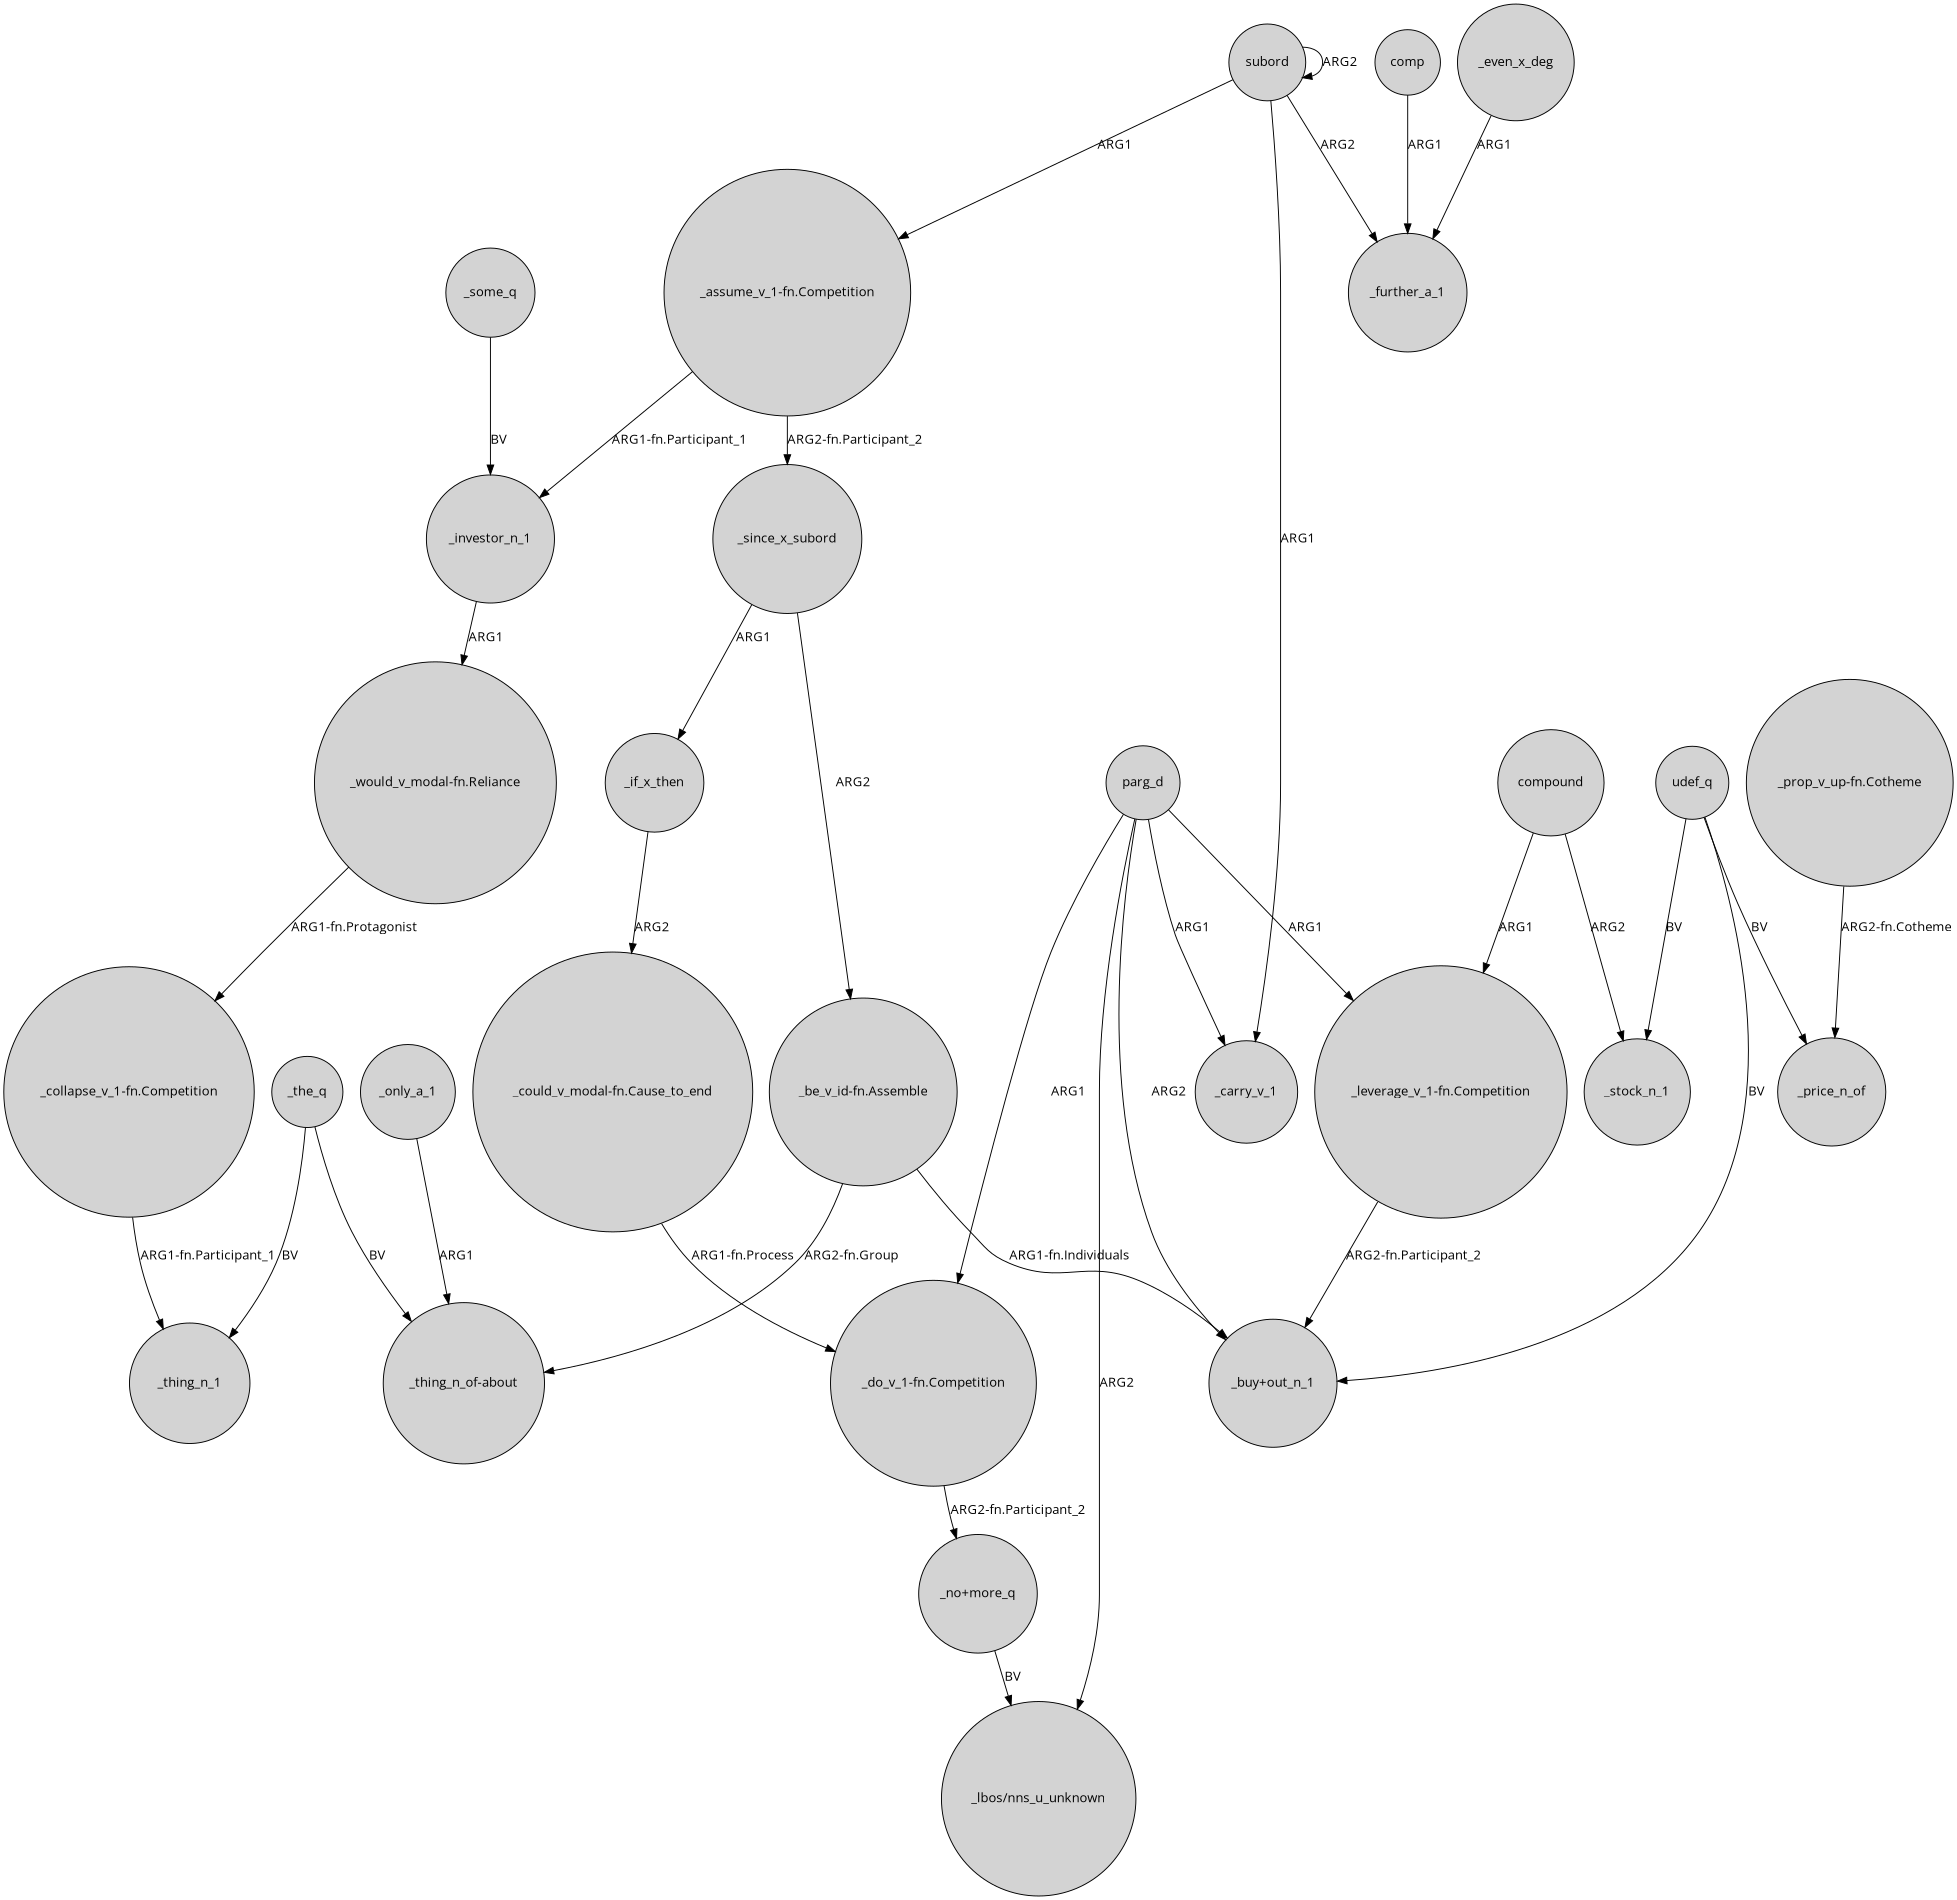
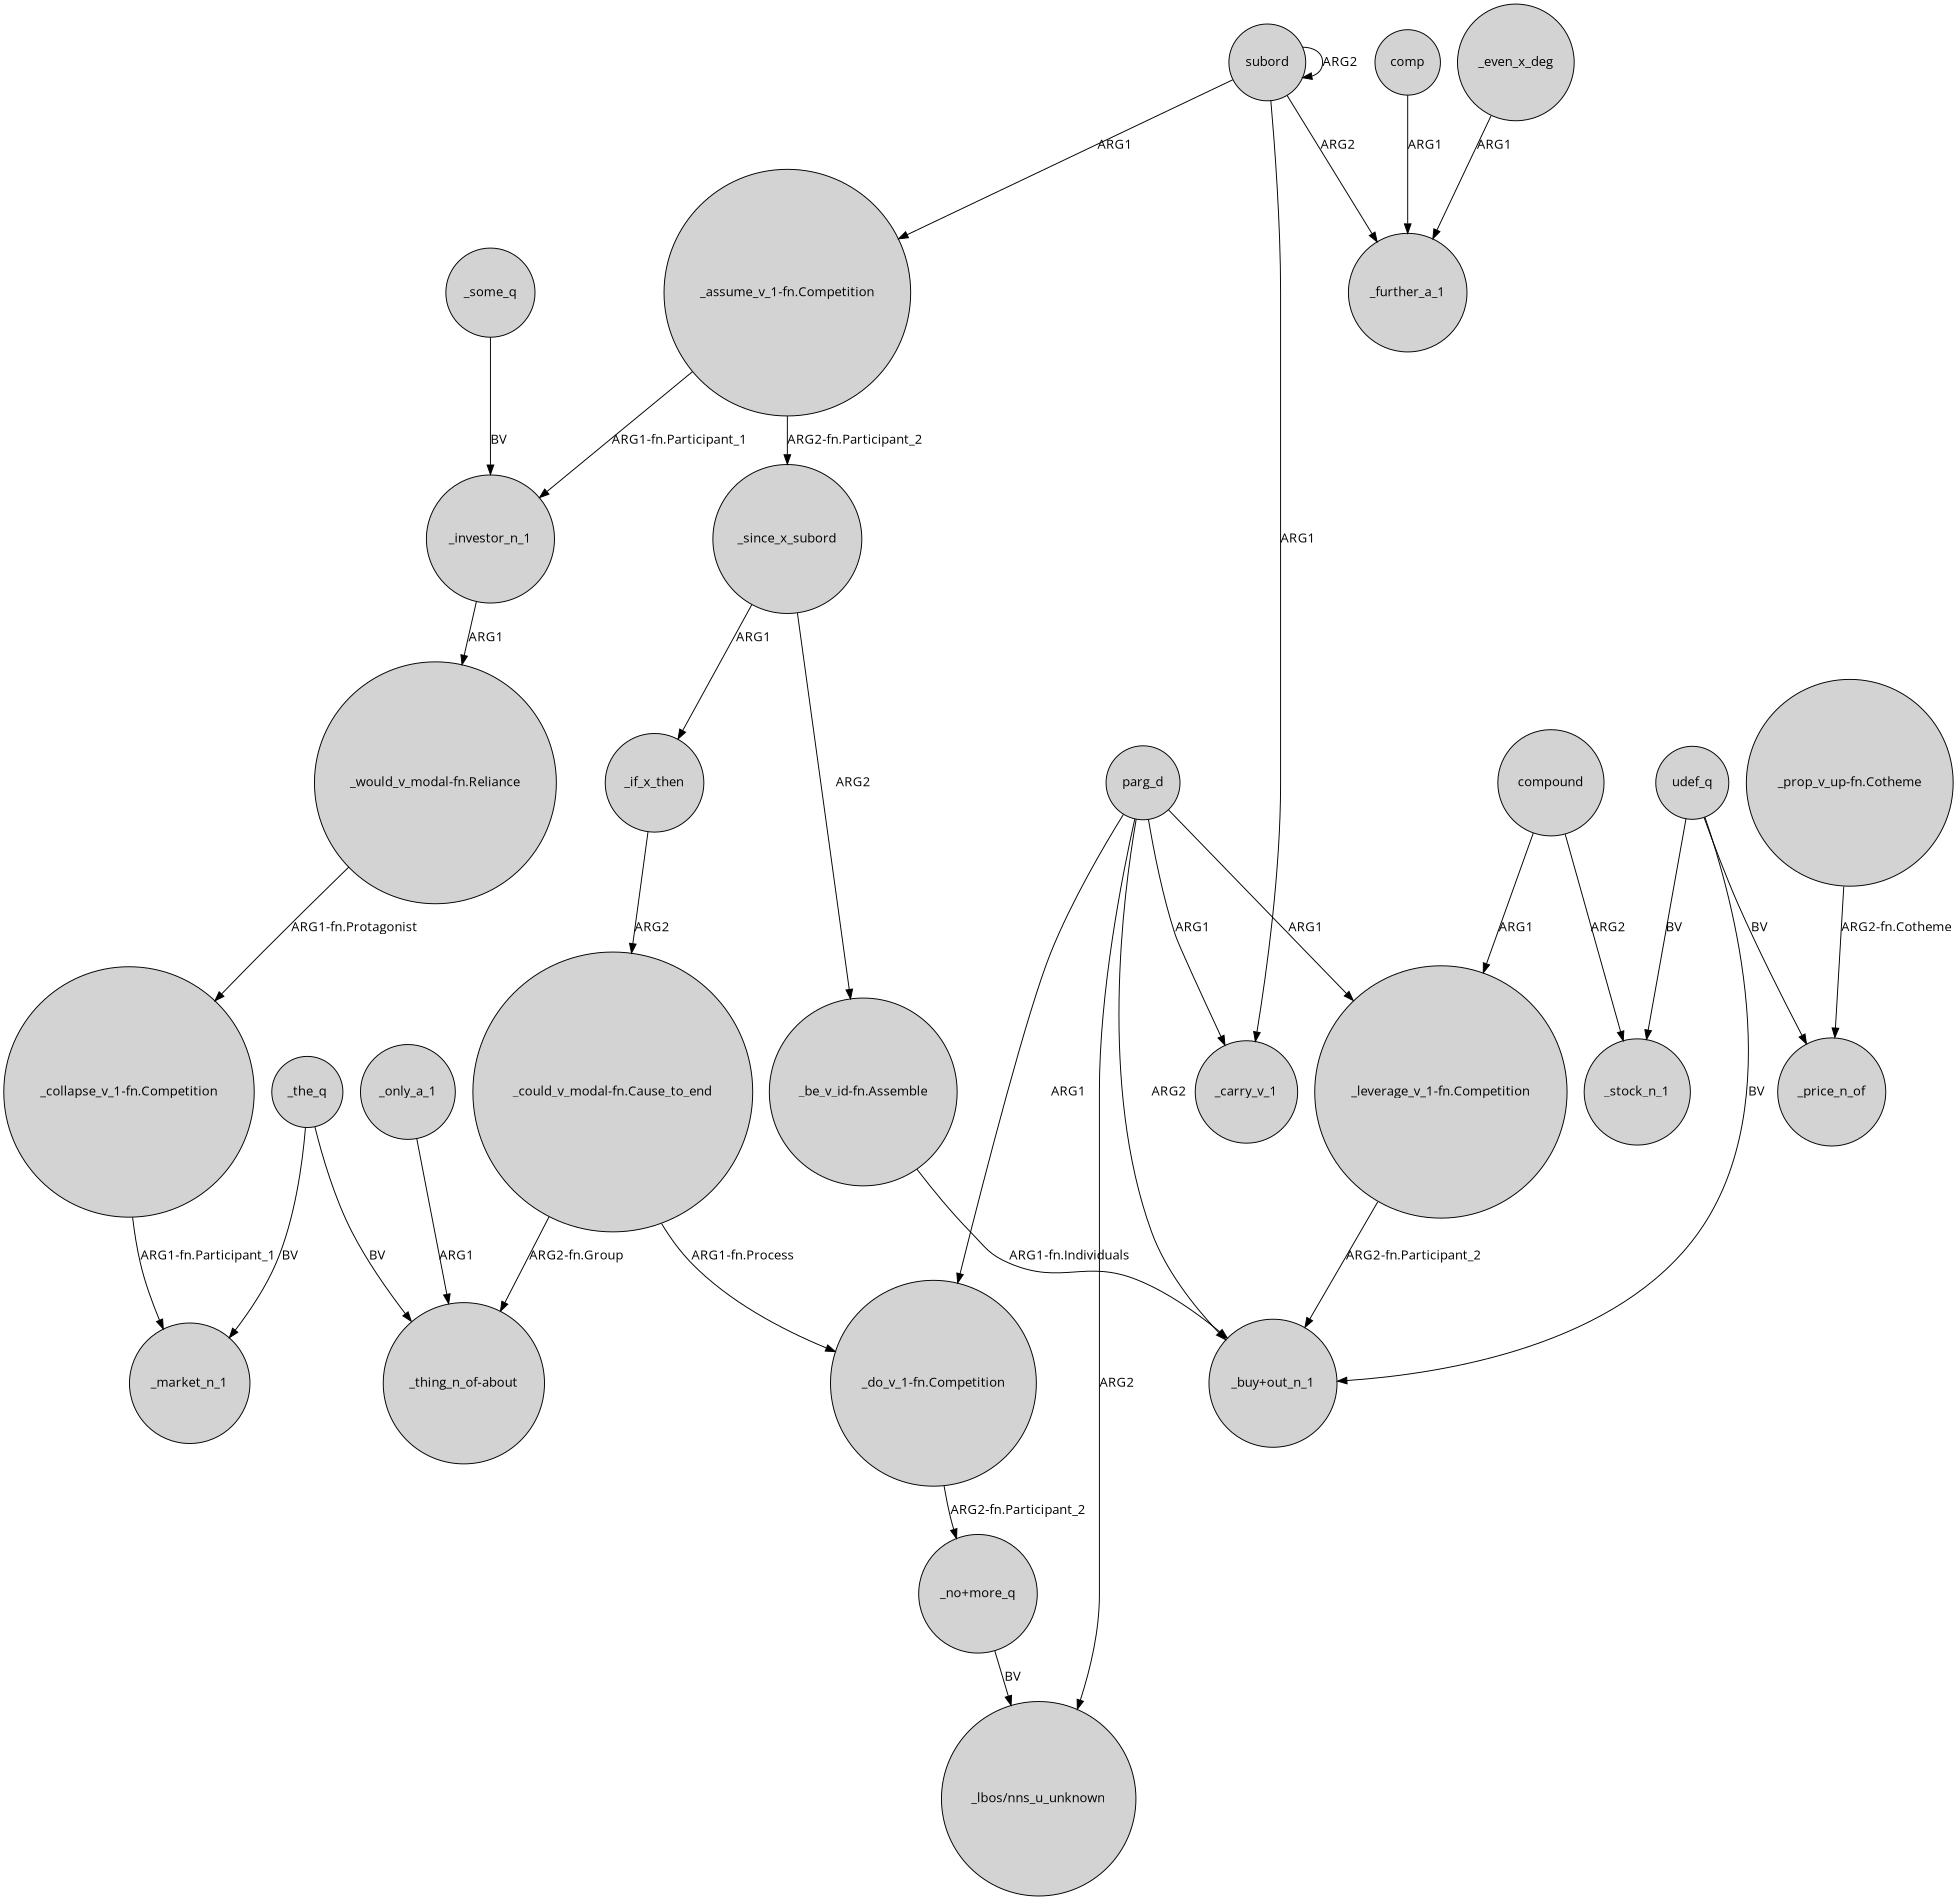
edge "_be_v_id-fn.Assemble" -> "_thing_n_of-about": now "_could_v_modal-fn.Cause_to_end" -> "_thing_n_of-about"
node "_thing_n_1": label "_thing_n_1" -> "_market_n_1"
